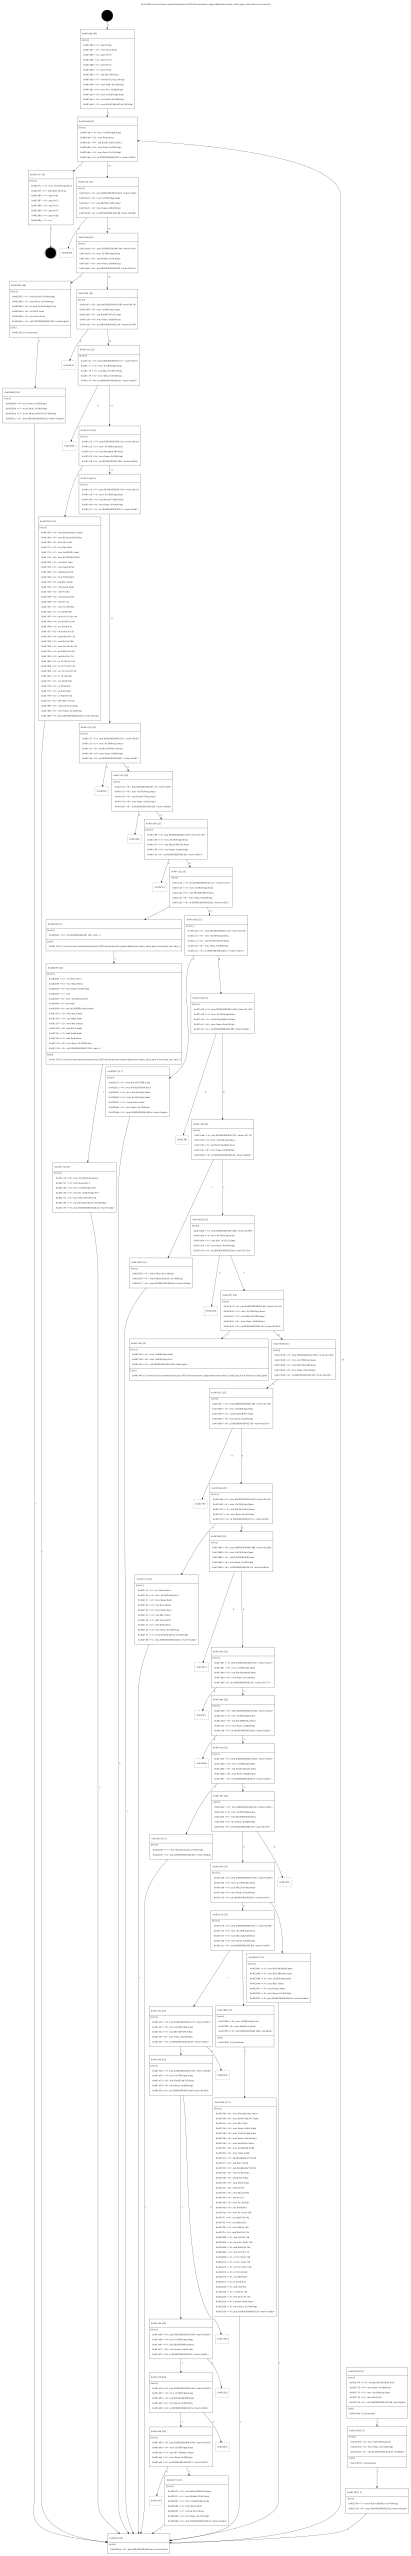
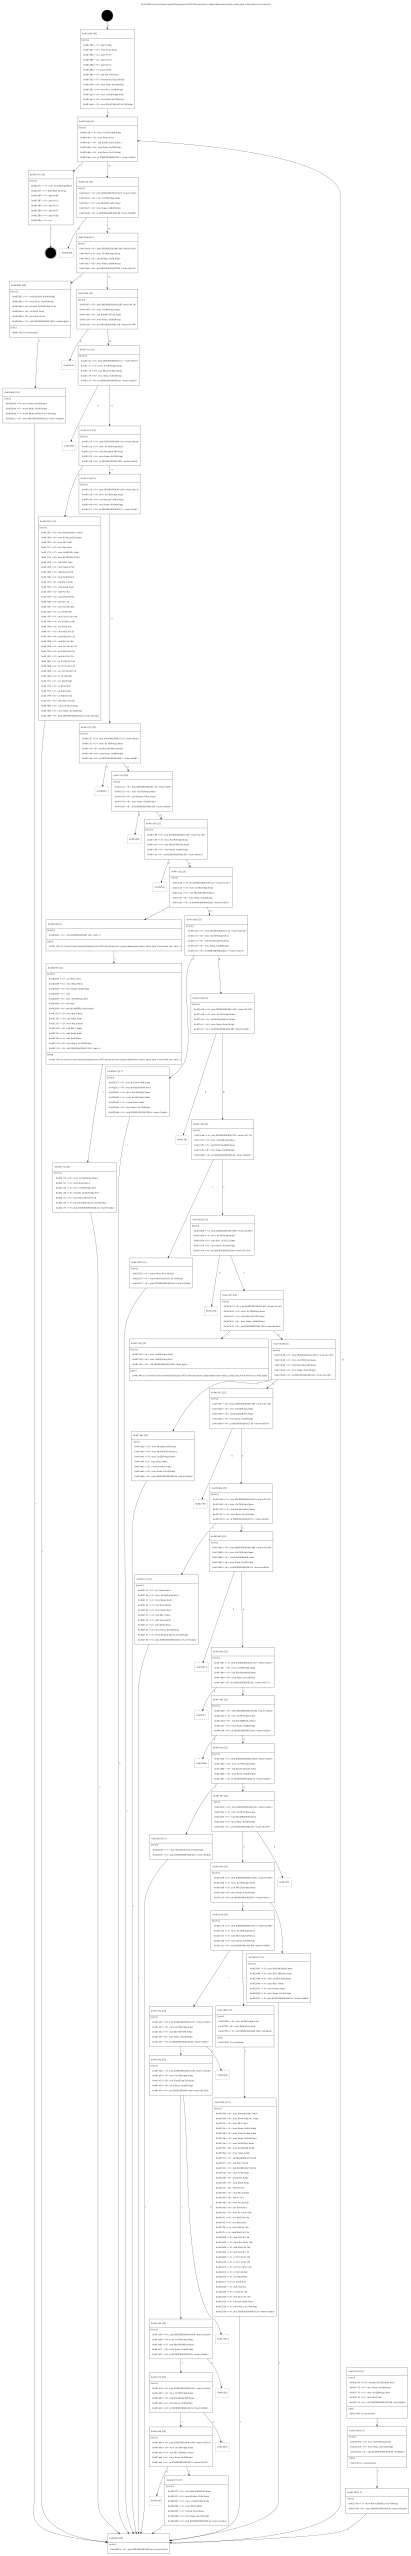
node "0x401ed2 [27]": added
